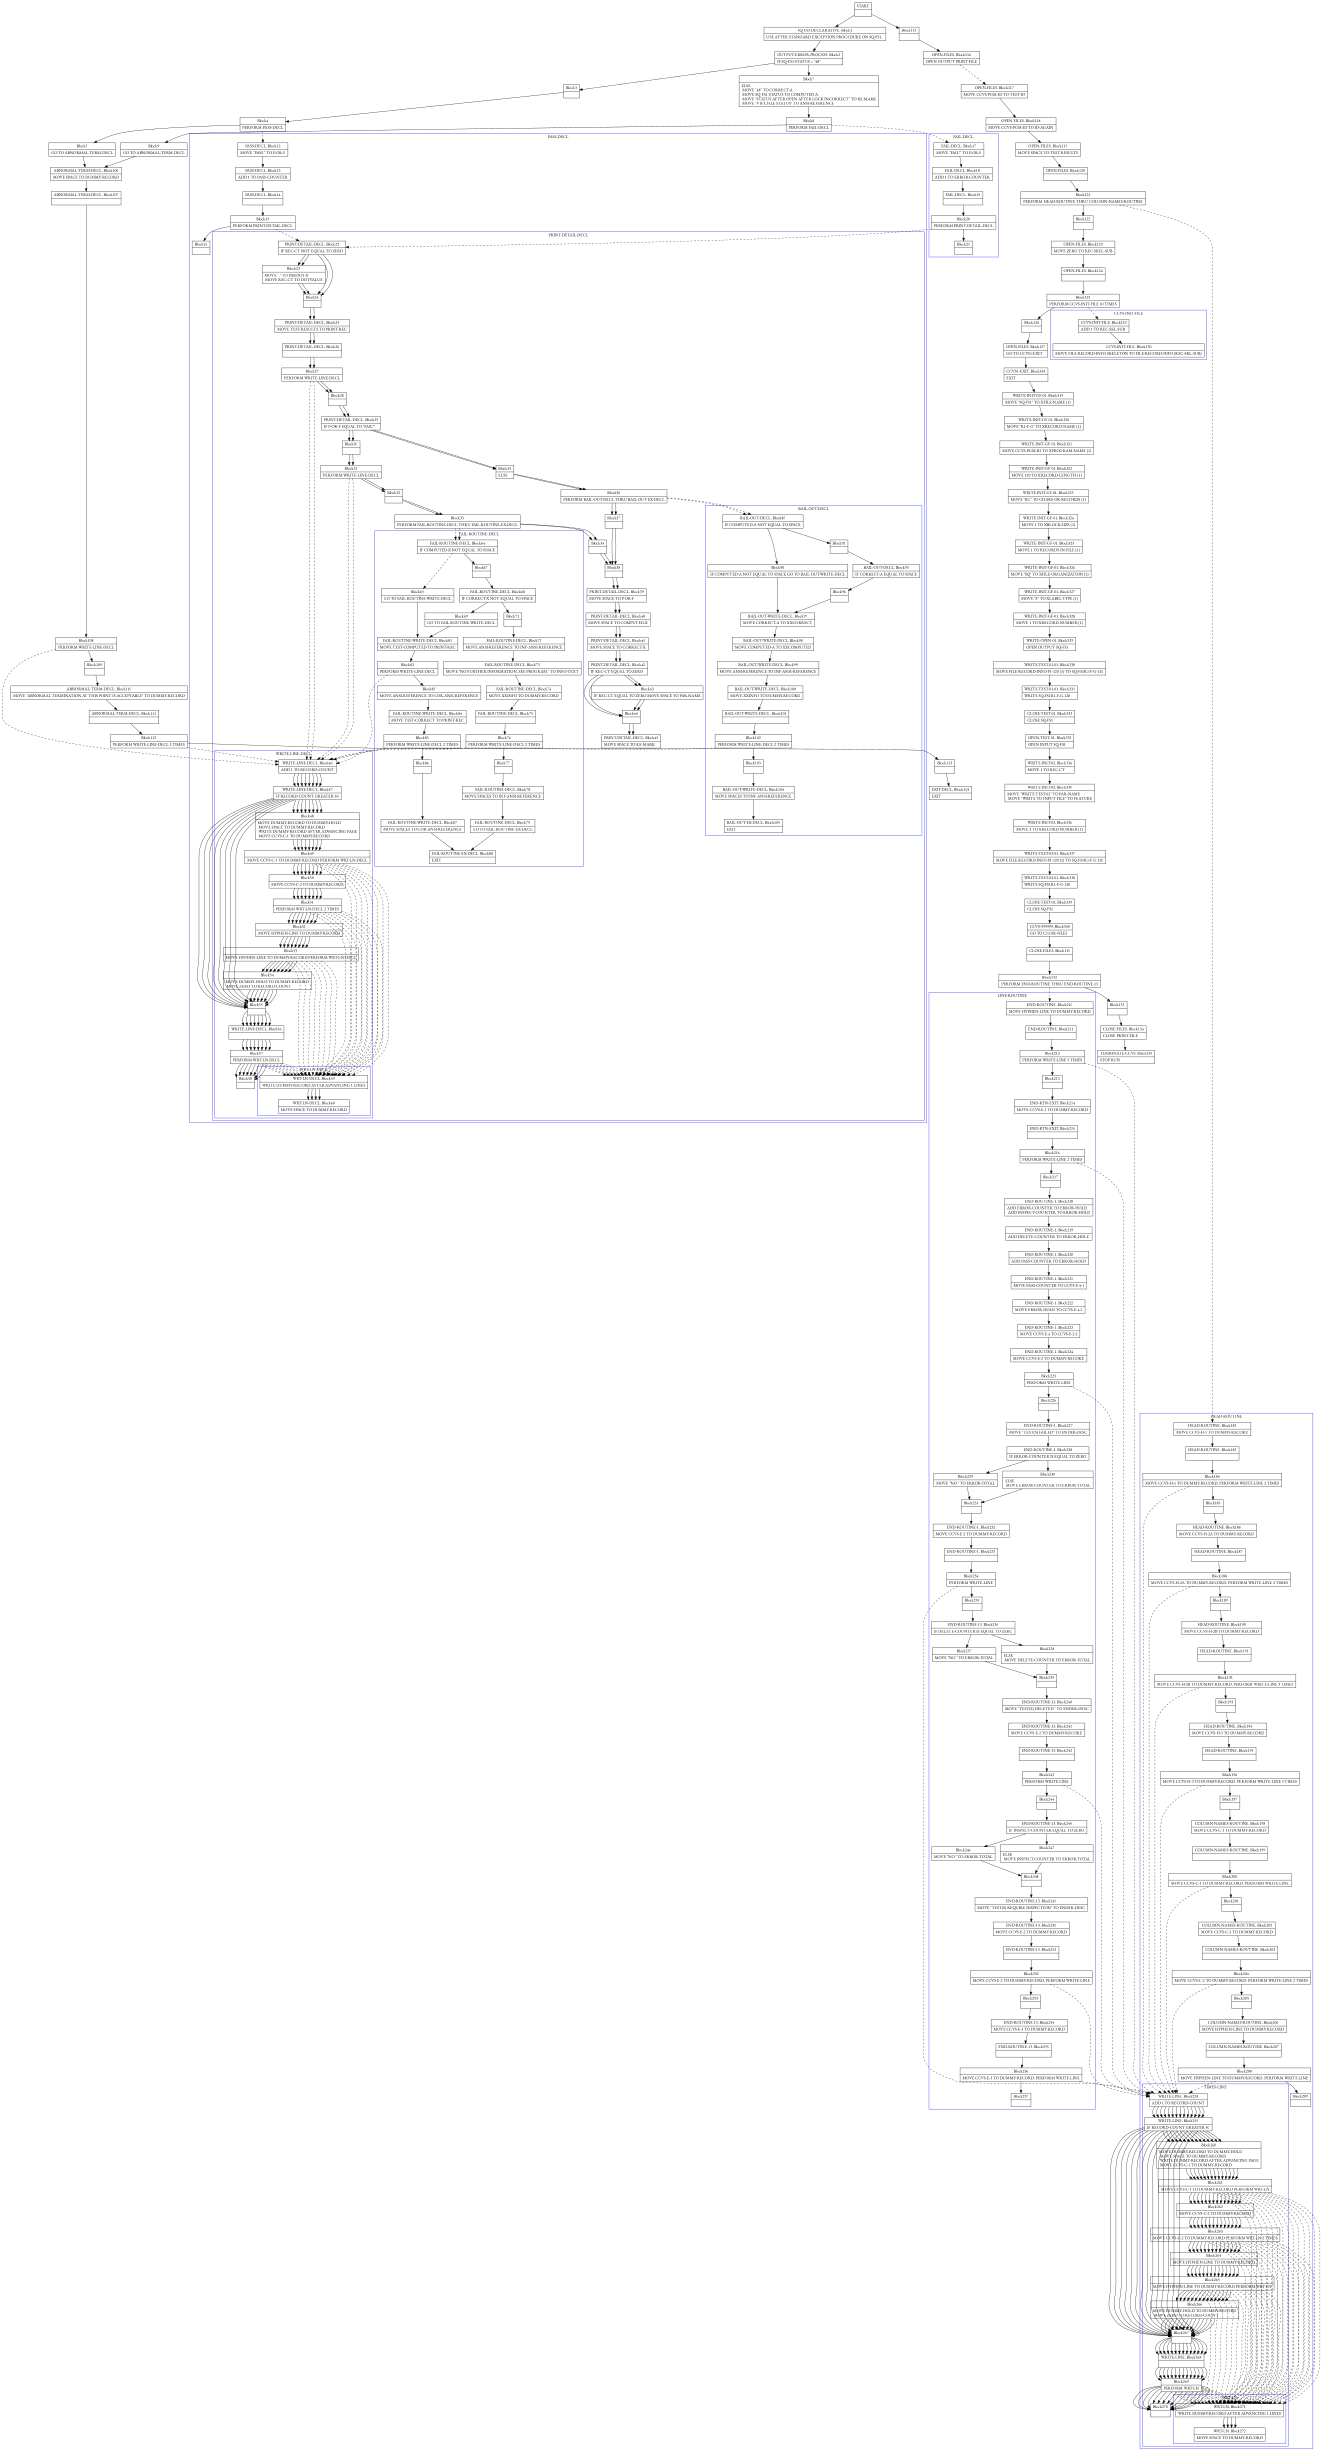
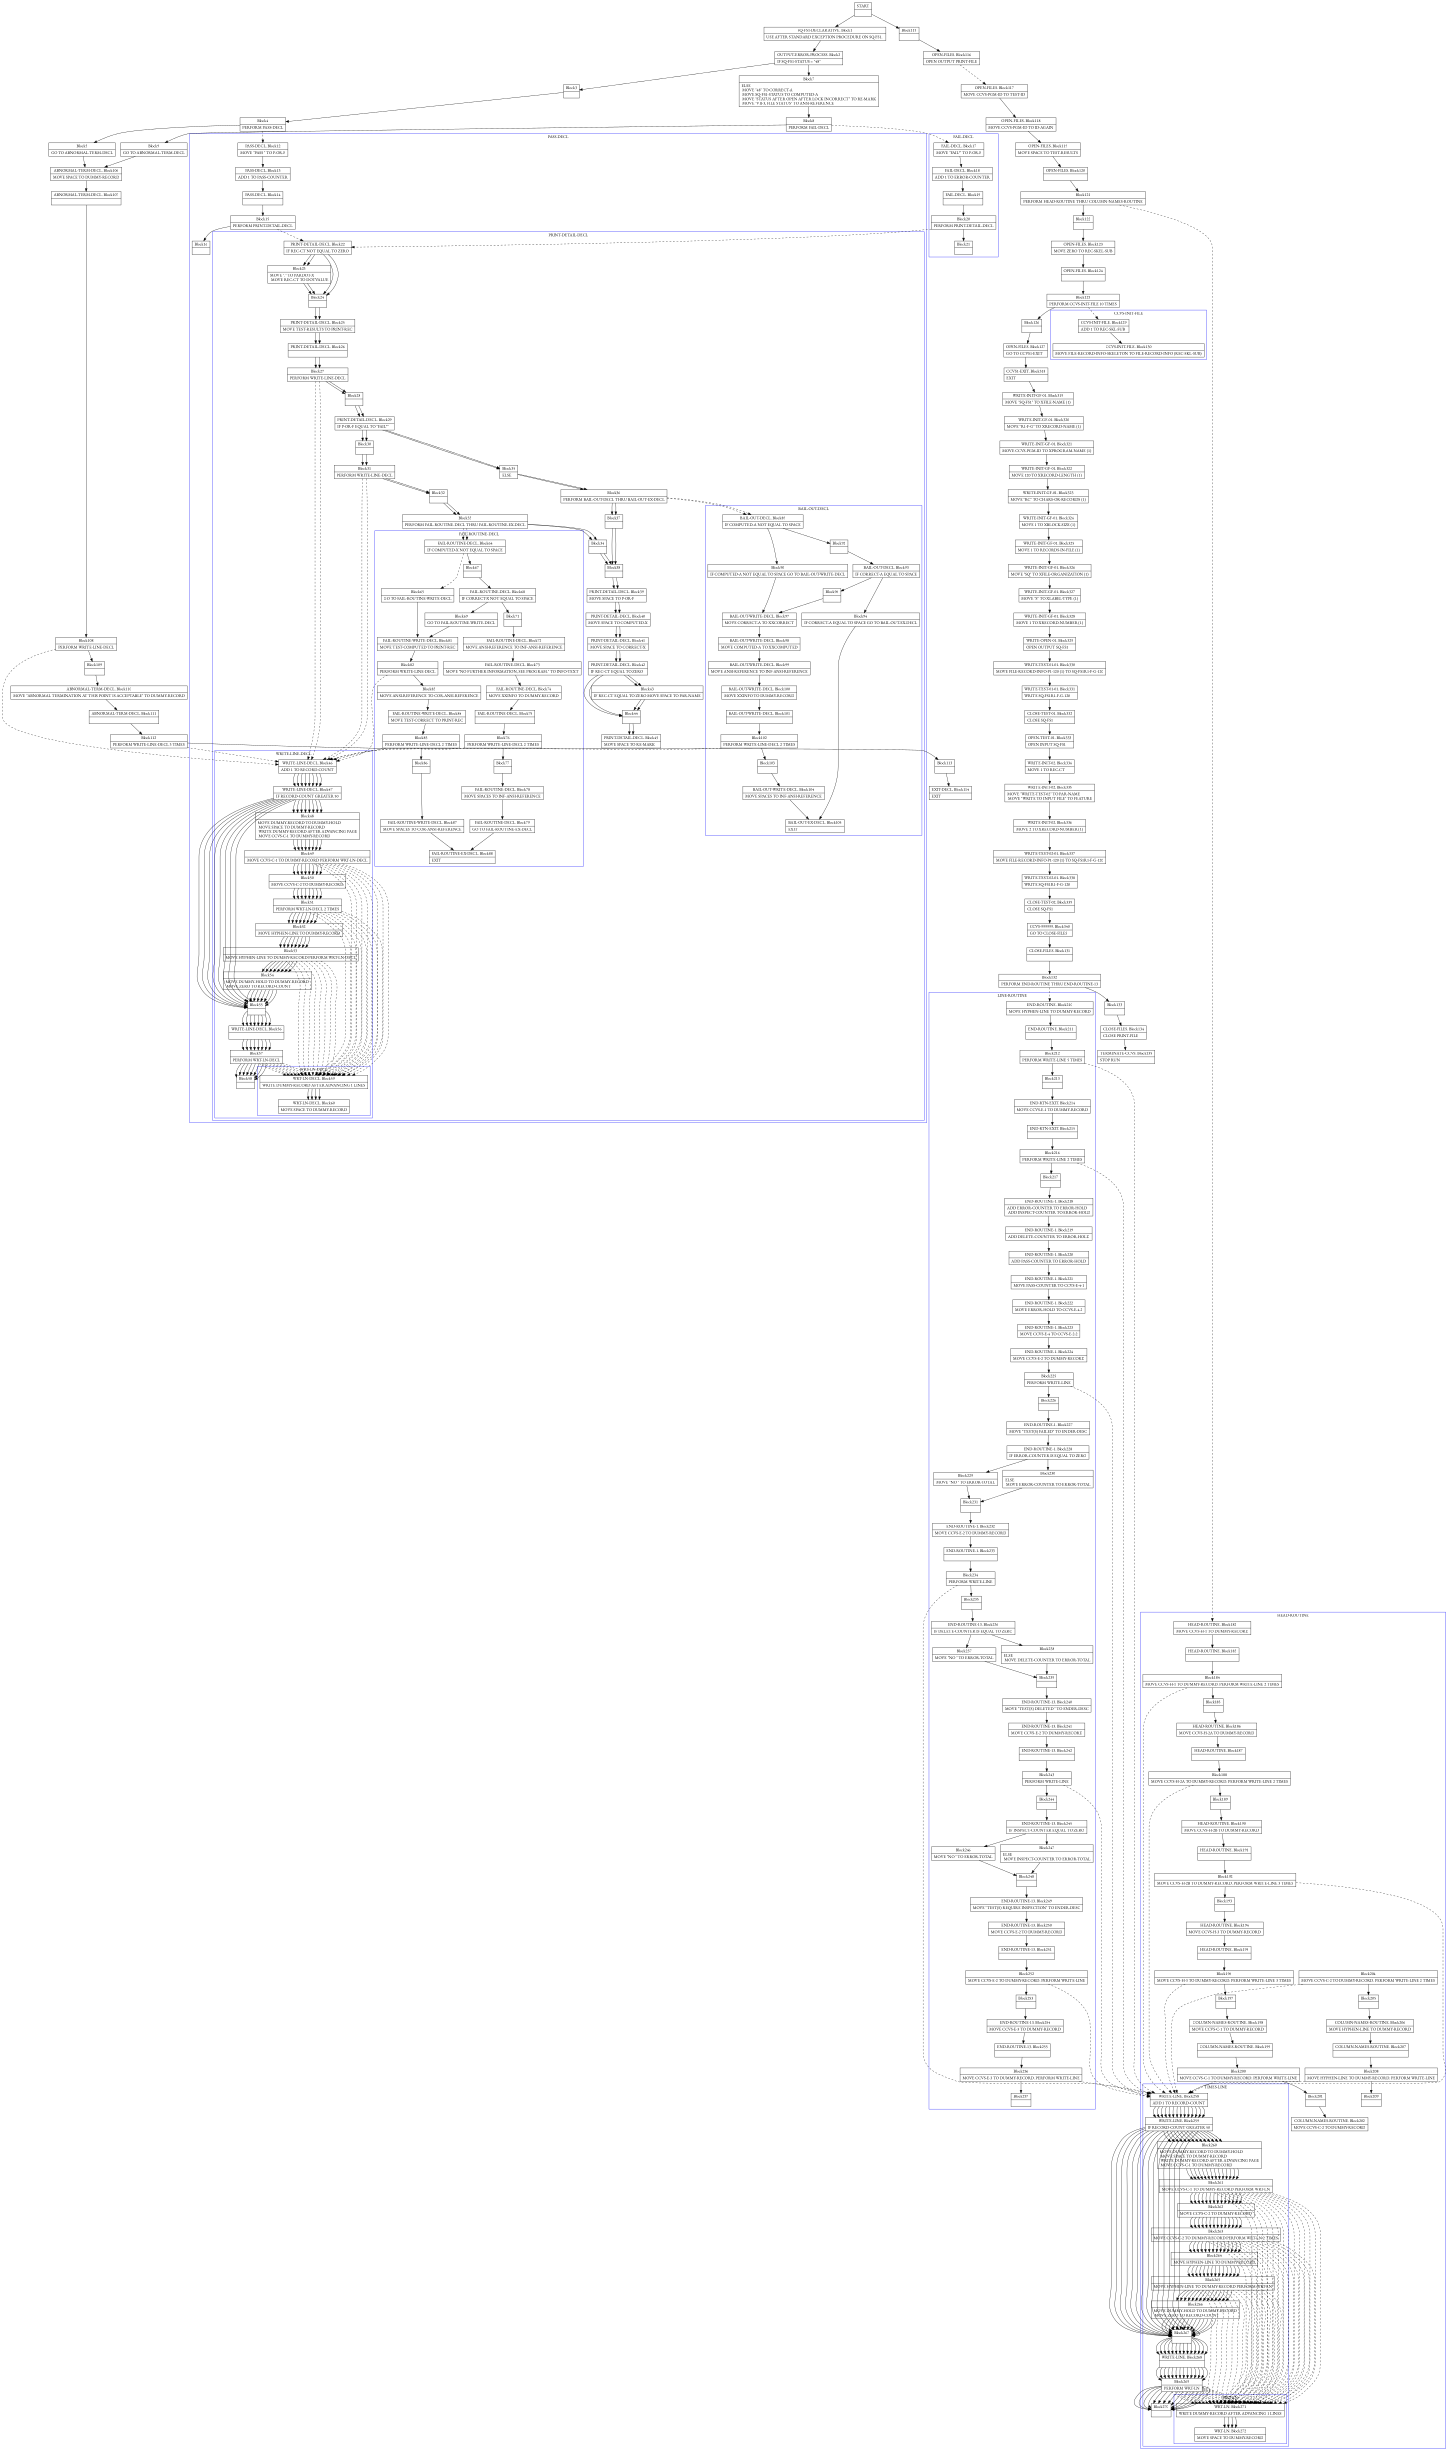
node "Block94": added
node "COLUMN-NAMES-ROUTINE. Block203": removed
